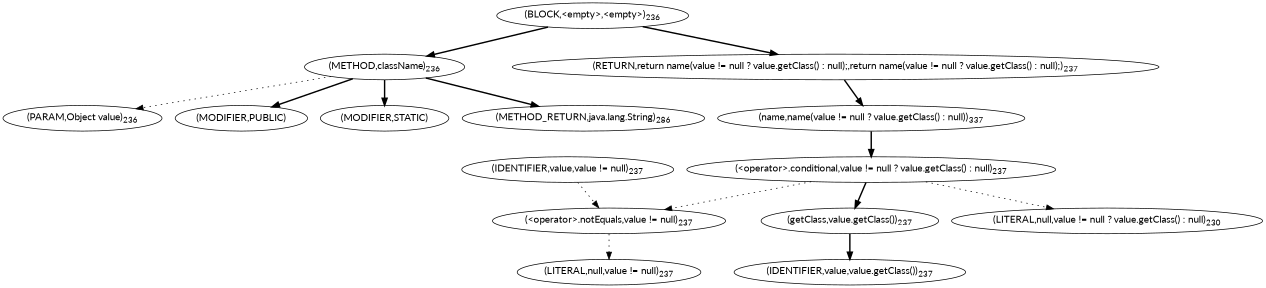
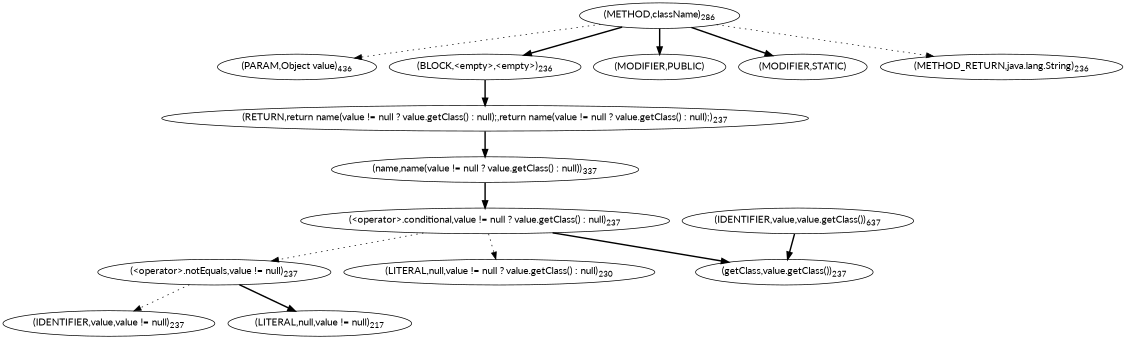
edge "(BLOCK,<empty>,<empty>)" -> "(METHOD,className)": reversed
node "(METHOD,className)": text "236" -> "286"
edge "(METHOD,className)" -> "(METHOD_RETURN,java.lang.String)": style bold -> dotted
node "(PARAM,Object value)": text "236" -> "436"
node "(METHOD_RETURN,java.lang.String)": text "286" -> "236"
edge "(IDENTIFIER,value,value != null)" -> "(<operator>.notEquals,value != null)": reversed
edge "(<operator>.notEquals,value != null)" -> "(LITERAL,null,value != null)": style dotted -> bold
edge "(getClass,value.getClass())" -> "(IDENTIFIER,value,value.getClass())": reversed
node "(LITERAL,null,value != null)": text "237" -> "217"
node "(IDENTIFIER,value,value.getClass())": text "237" -> "637"
